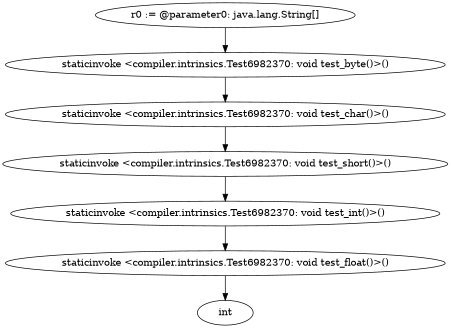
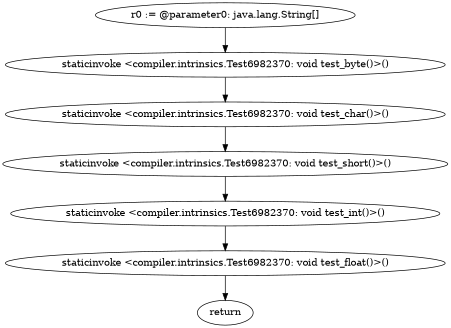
node "int": label "int" -> "return"
